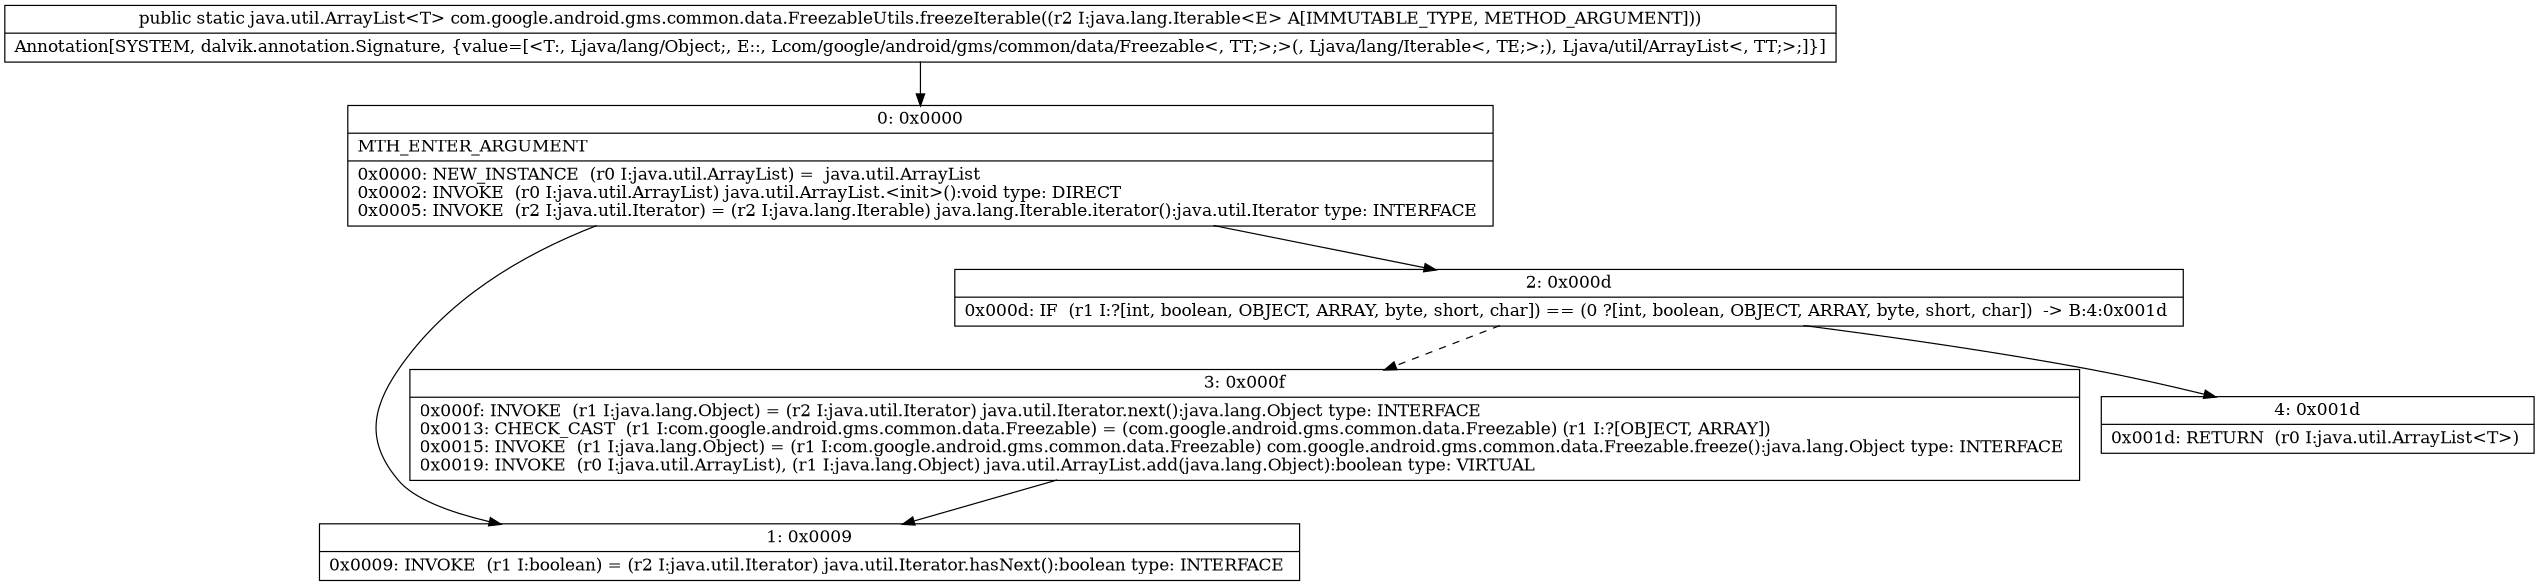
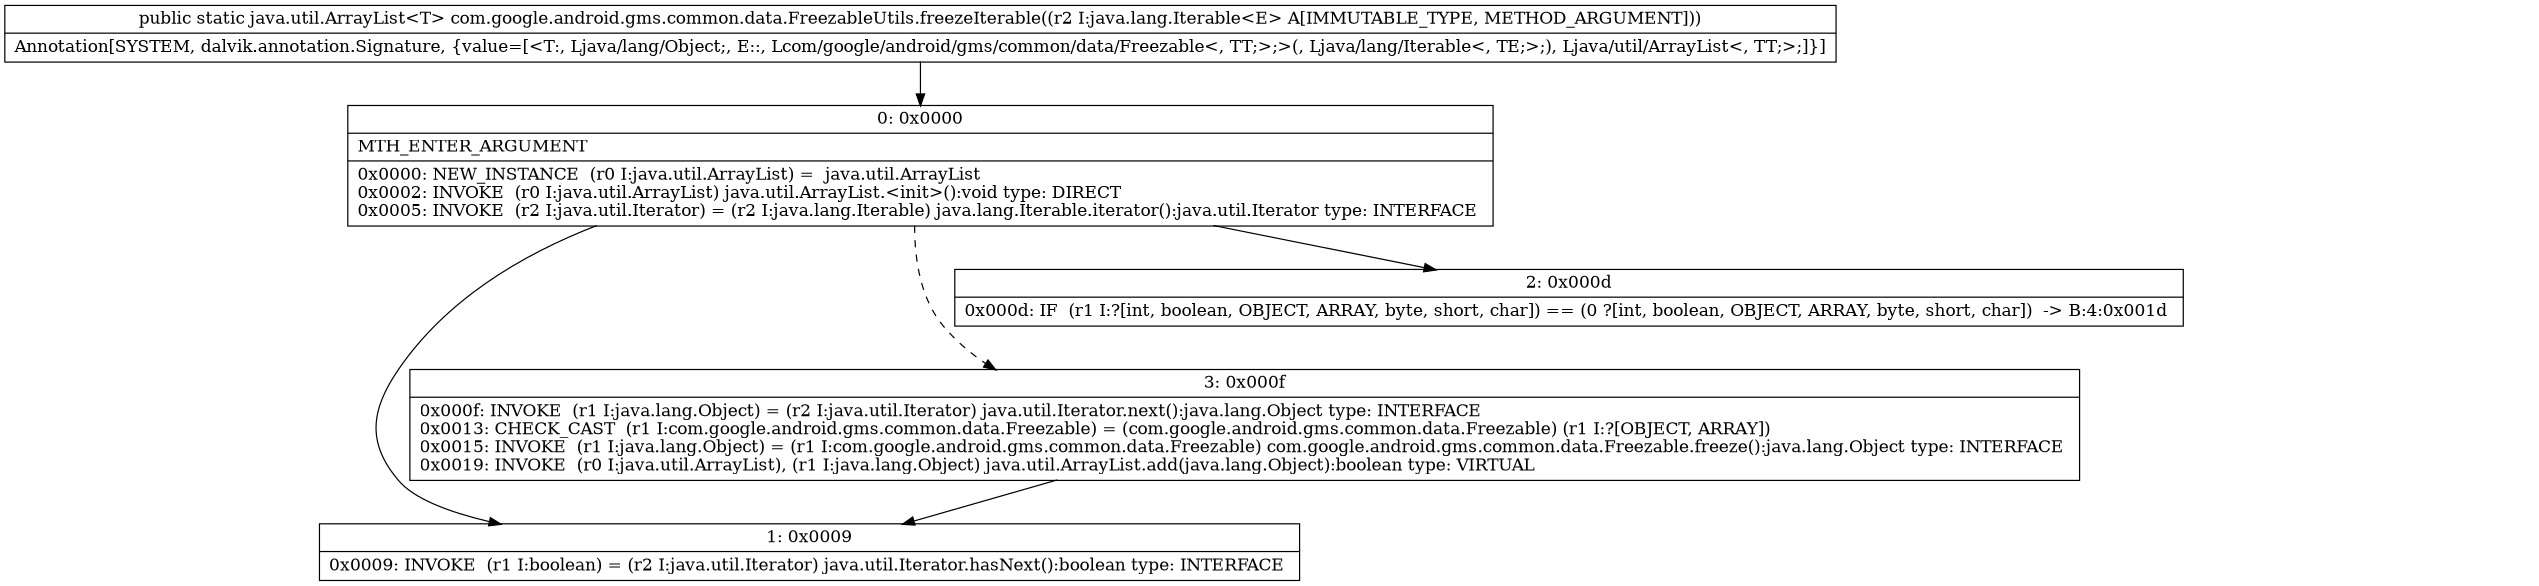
edge "2: 0x000d" -> "3: 0x000f": now "0: 0x0000" -> "3: 0x000f"
node "4: 0x001d": removed
